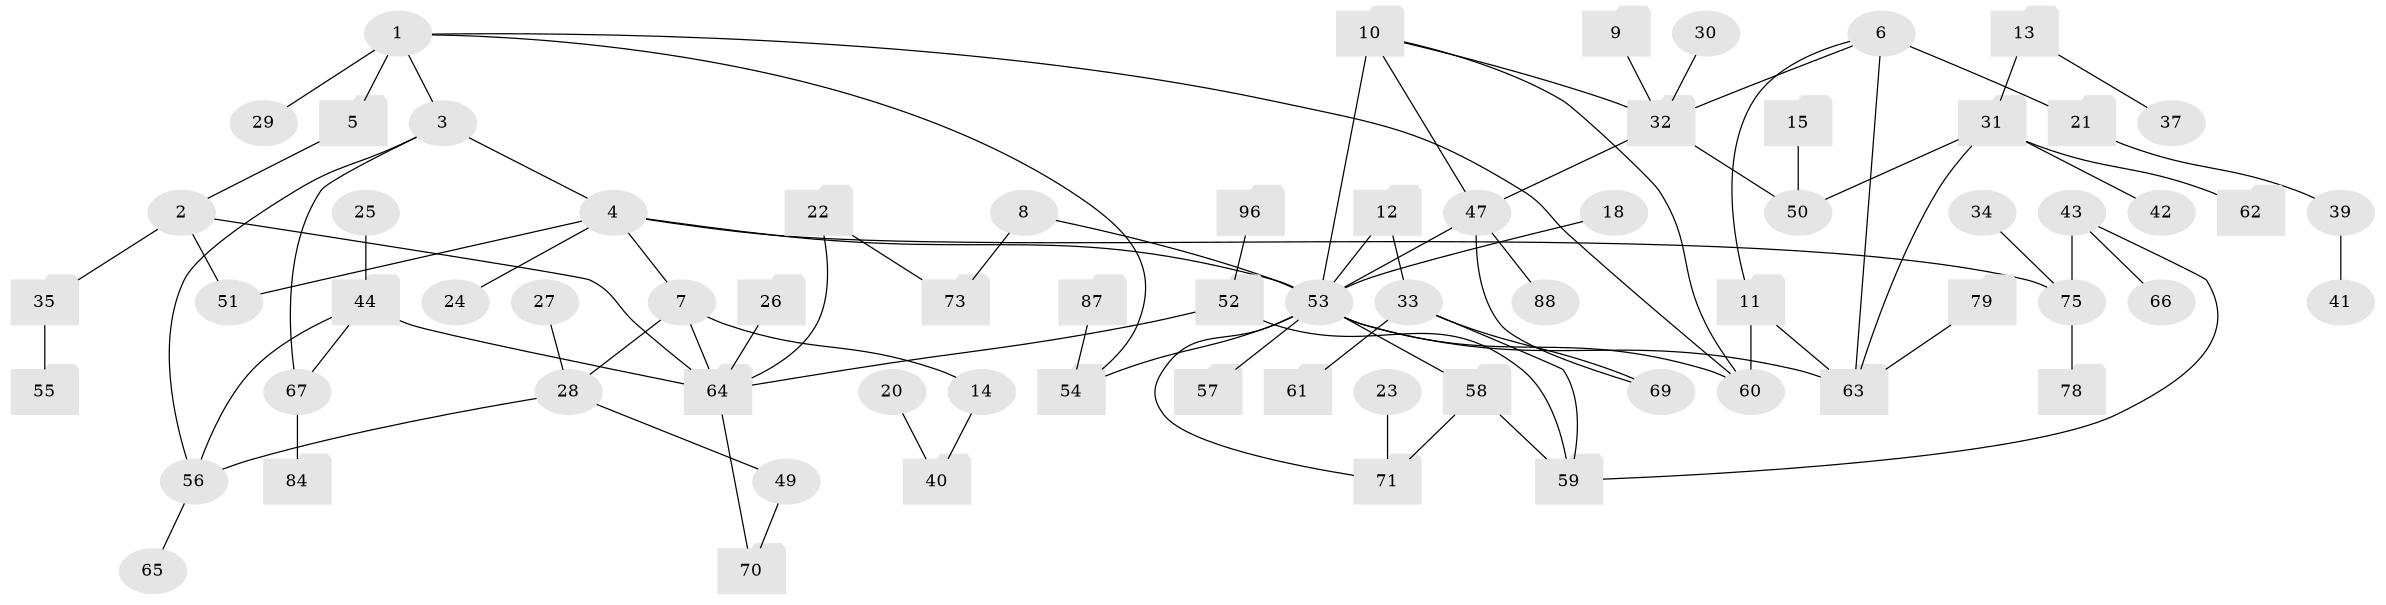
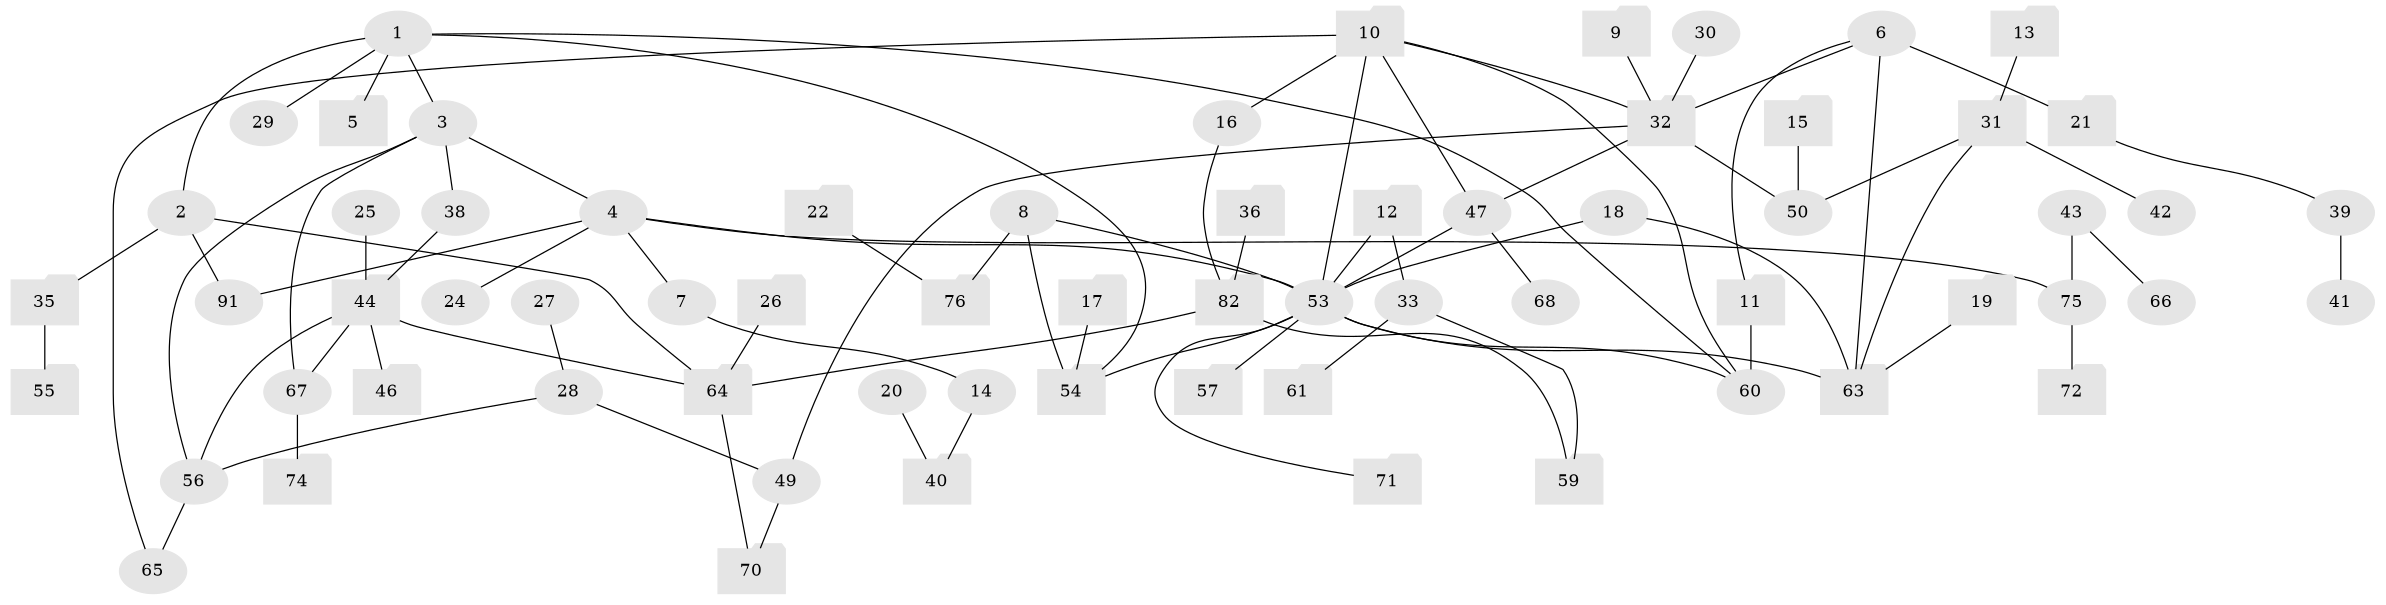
edge "10" -- "65": added
node "16": added
node "37": removed
edge "32" -- "49": added
edge "5" -- "2": now "1" -- "2"
node "38": added
node "96": label "96" -> "36"
node "34": removed
node "62": removed
node "51": label "51" -> "91"
node "73": label "73" -> "76"
node "87": label "87" -> "17"
node "52": label "52" -> "82"
node "88": label "88" -> "68"
node "79": label "79" -> "19"
edge "8" -- "54": added
edge "22" -- "64": removed
edge "7" -- "28": removed
edge "7" -- "64": removed
edge "11" -- "63": now "18" -- "63"
node "46": added
node "23": removed
node "58": removed
node "69": removed
node "78": label "78" -> "72"
edge "43" -- "59": removed
node "84": label "84" -> "74"
